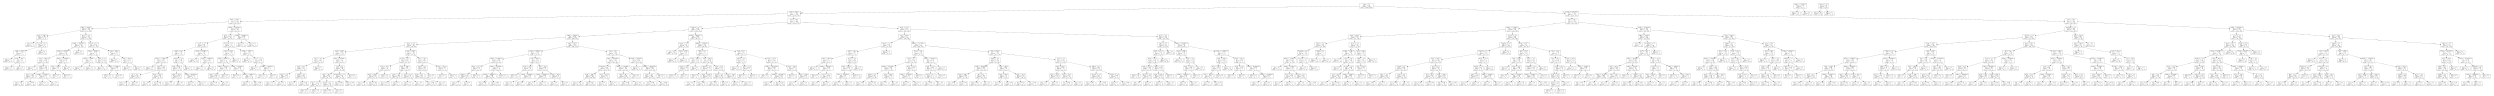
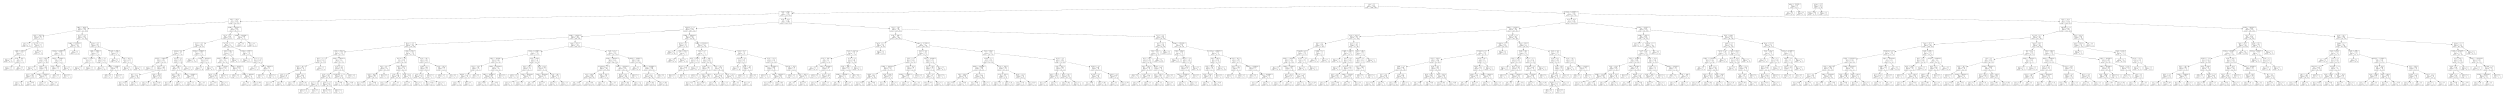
node "gini = 0.0 samples = 23 value = [23, 0]": added
